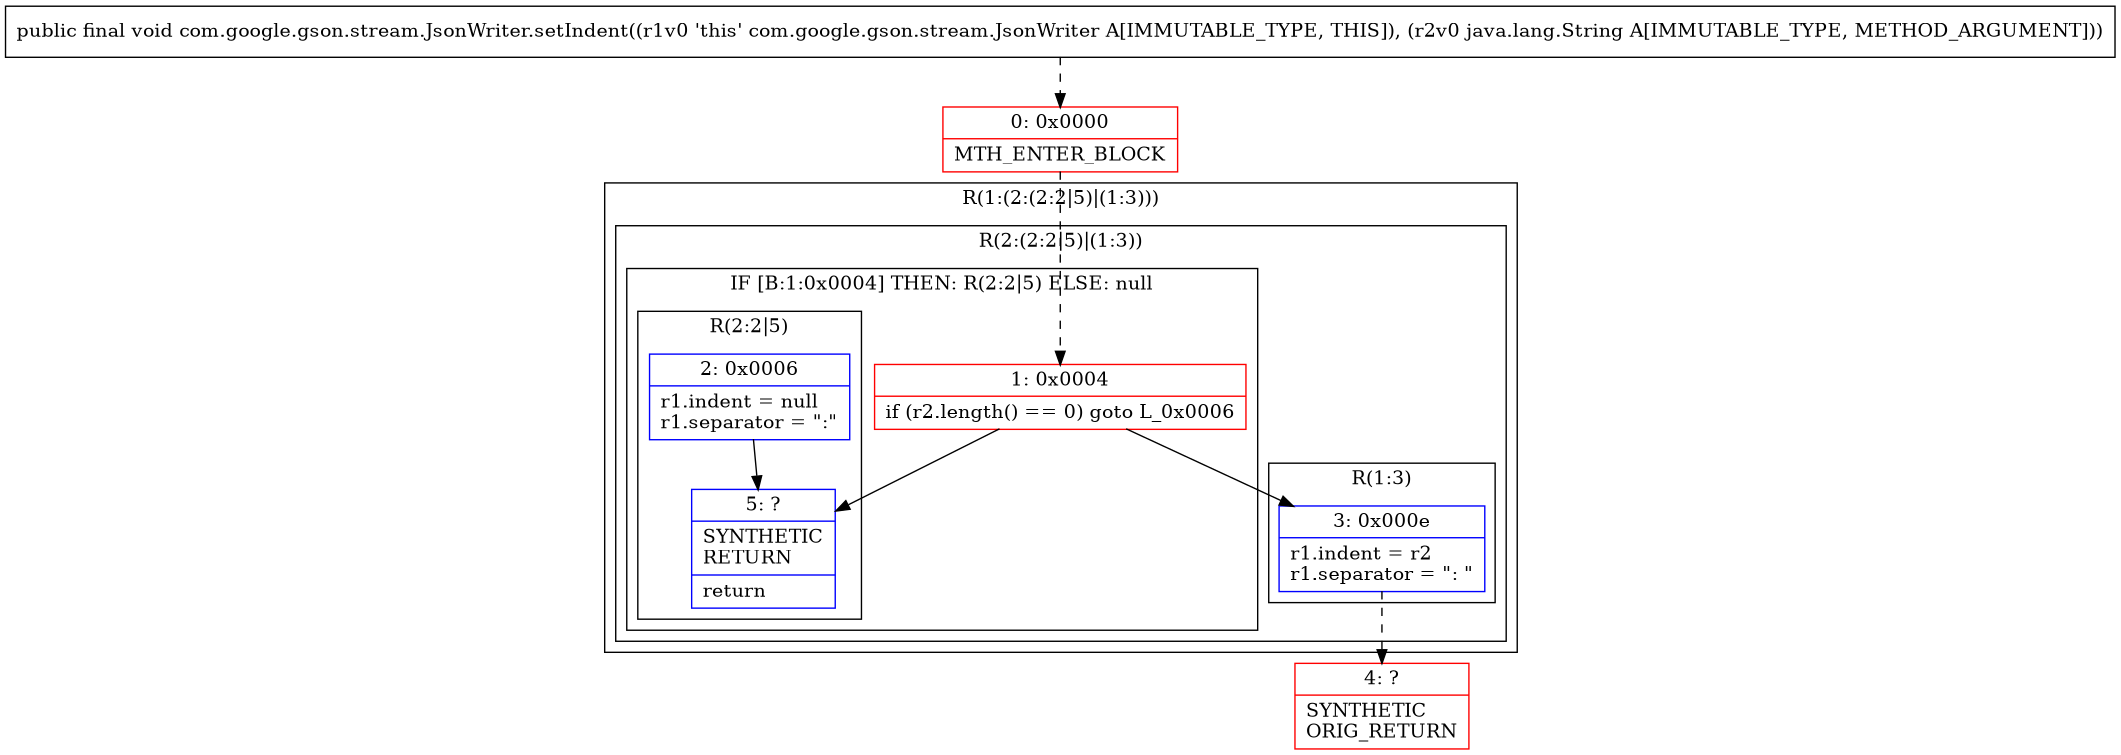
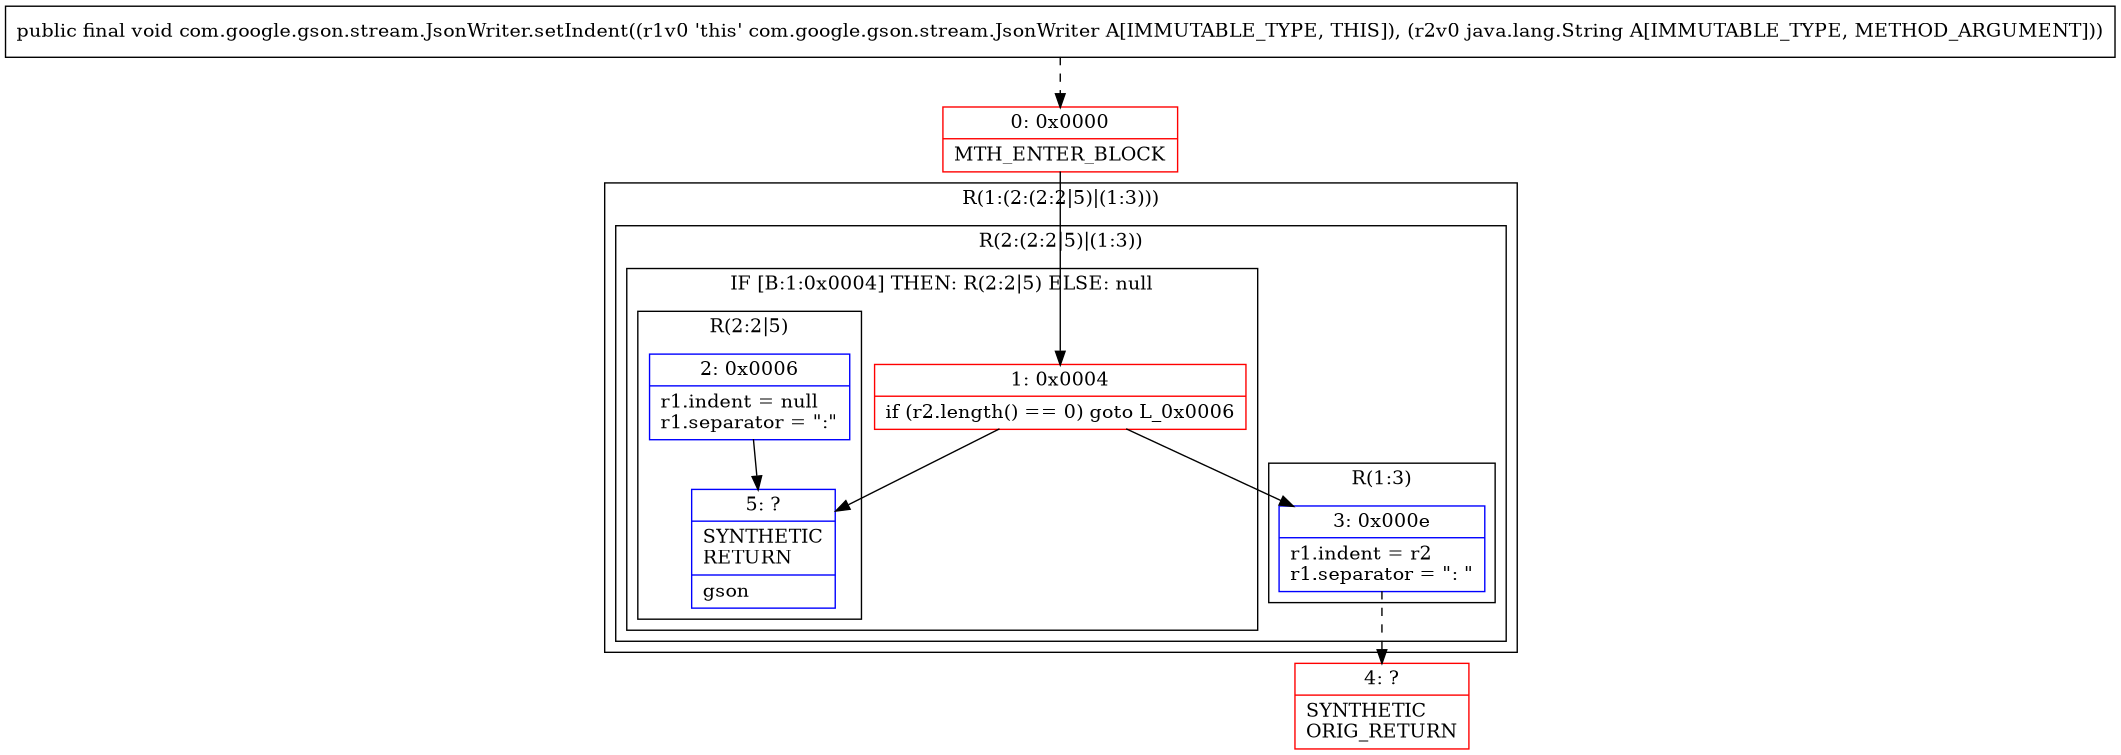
edge "0: 0x0000" -> "1: 0x0004": style dashed -> solid
node "5: ?": text "return" -> "gson"
